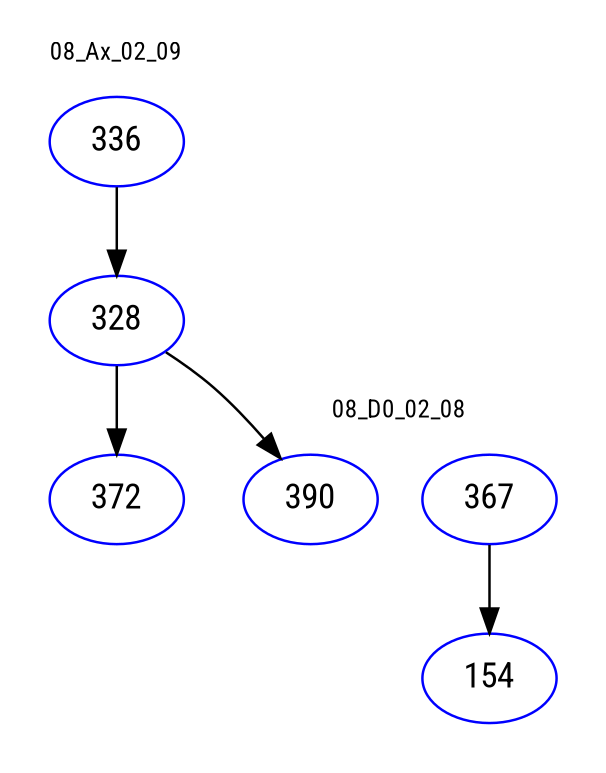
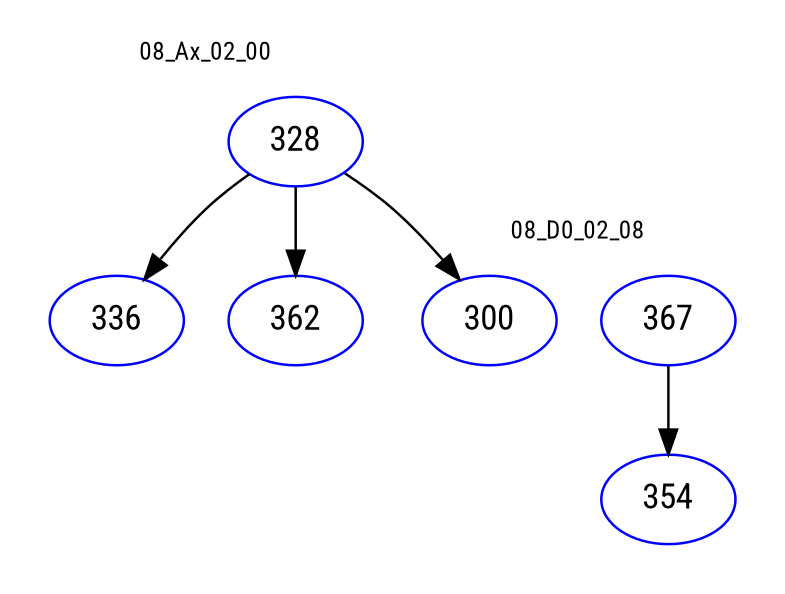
cluster "08_Ax_02_09": label "08_Ax_02_09" -> "08_Ax_02_00"
edge "336" -> "328": reversed
node "372": label "372" -> "362"
node "390": label "390" -> "300"
node "154": label "154" -> "354"
